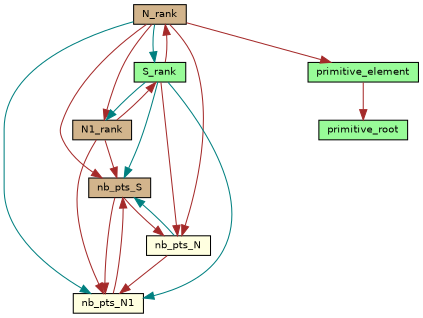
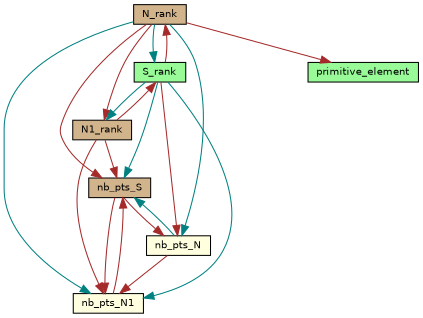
edge "N_rank" -> "nb_pts_N": color brown -> teal
node "primitive_root": removed
